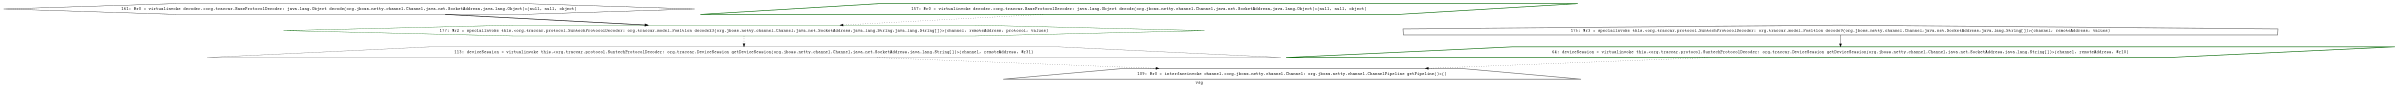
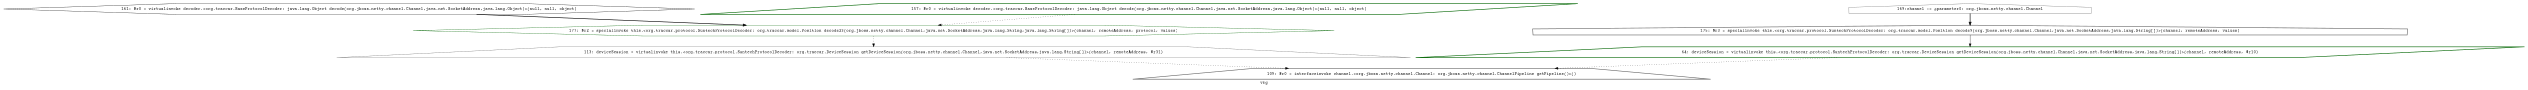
node "169:channel := @parameter0: org.jboss.netty.channel.Channel": added
